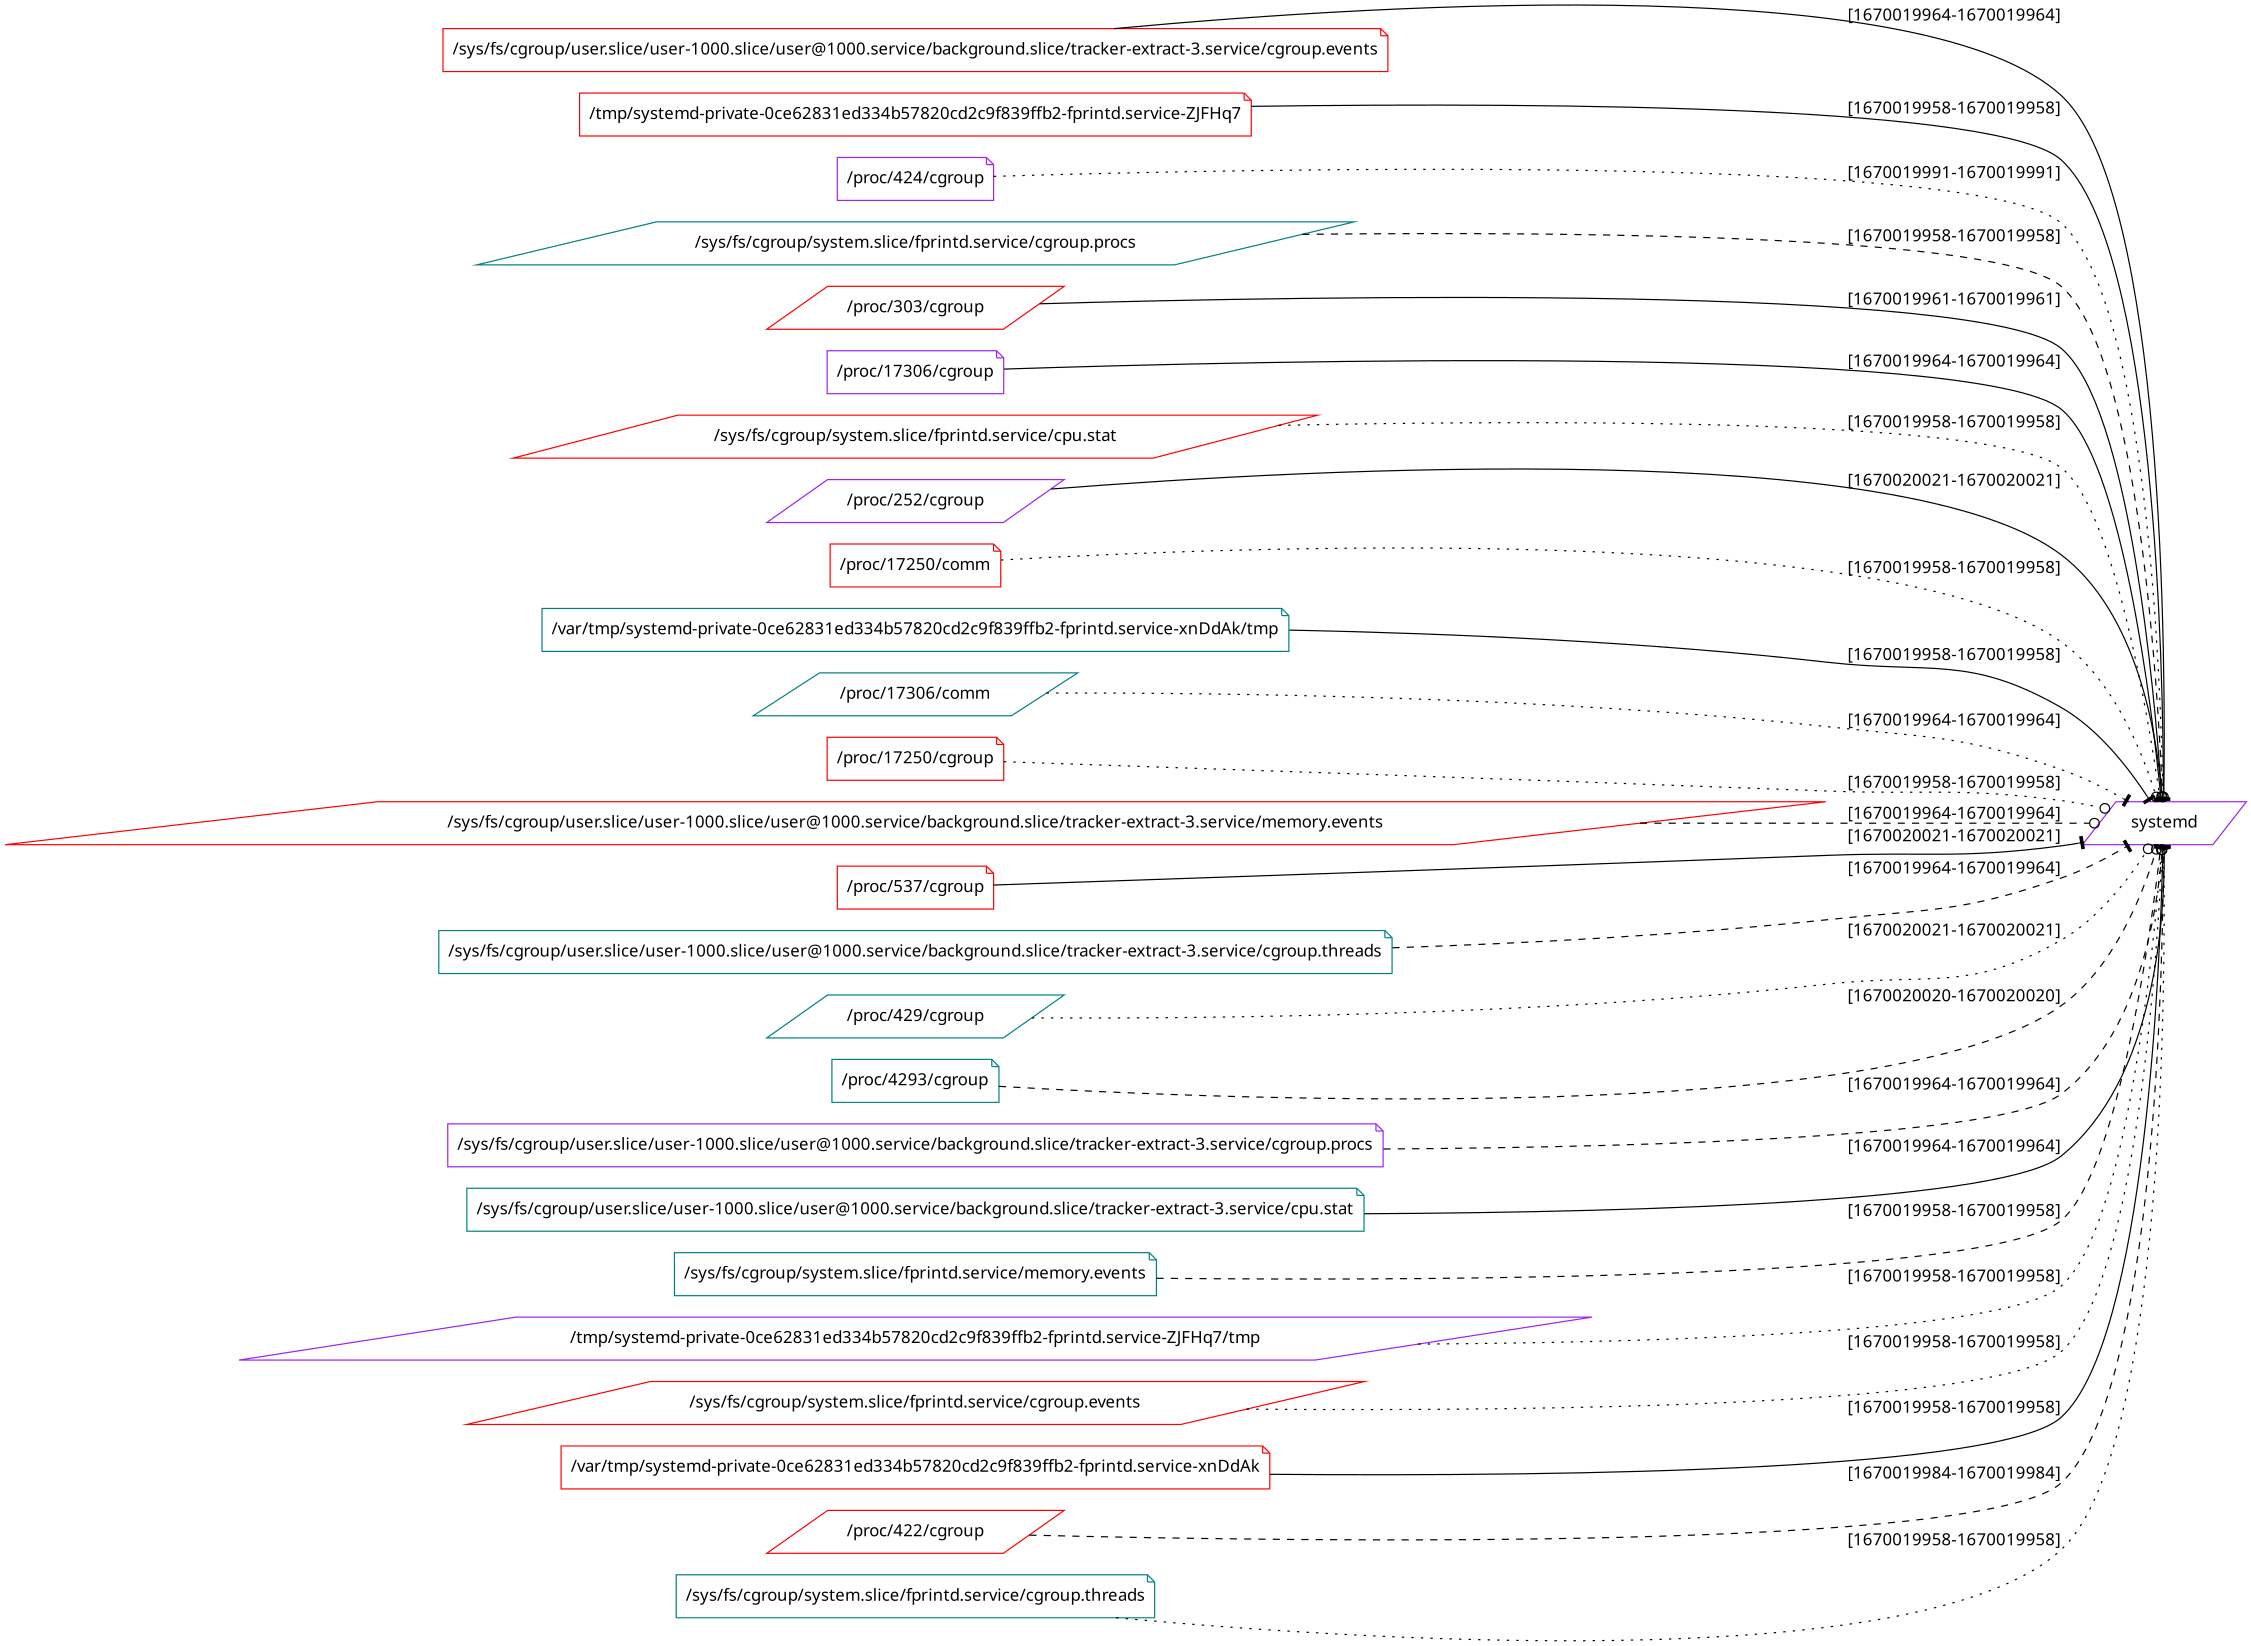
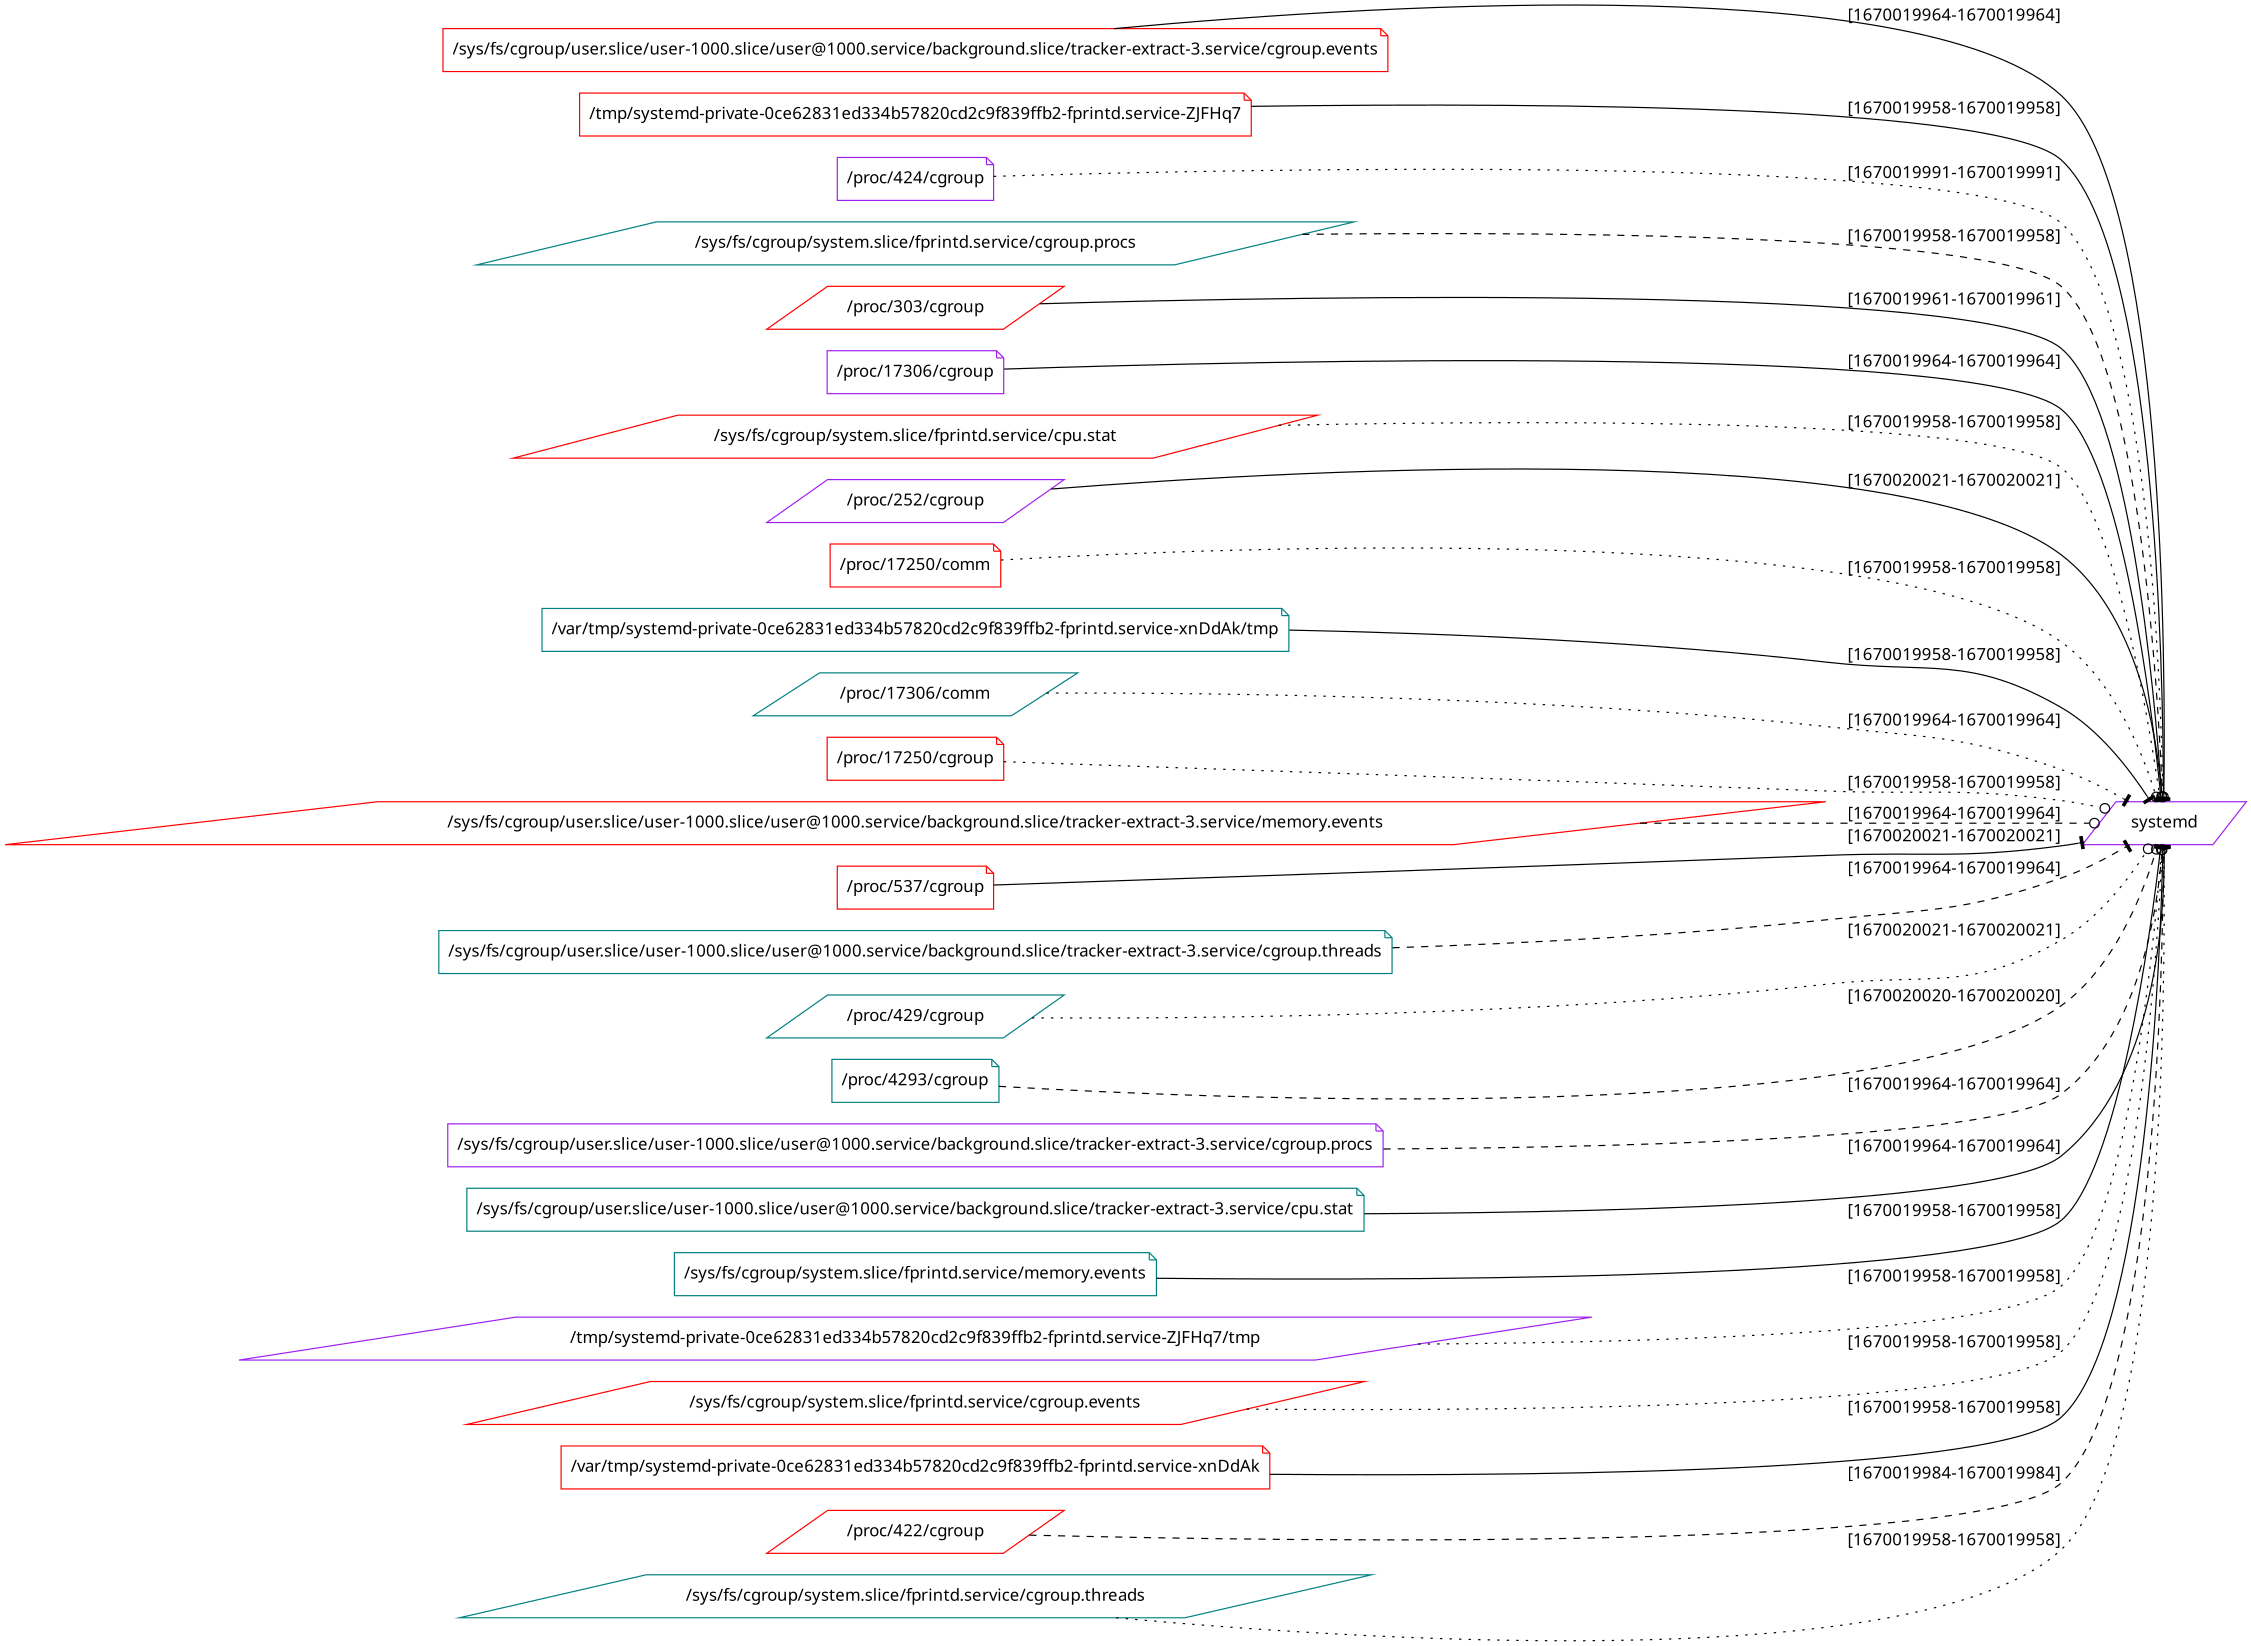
edge "/sys/fs/cgroup/system.slice/fprintd.service/memory.events" -> "systemd": style dashed -> solid
node "/sys/fs/cgroup/system.slice/fprintd.service/cgroup.threads": shape note -> parallelogram
